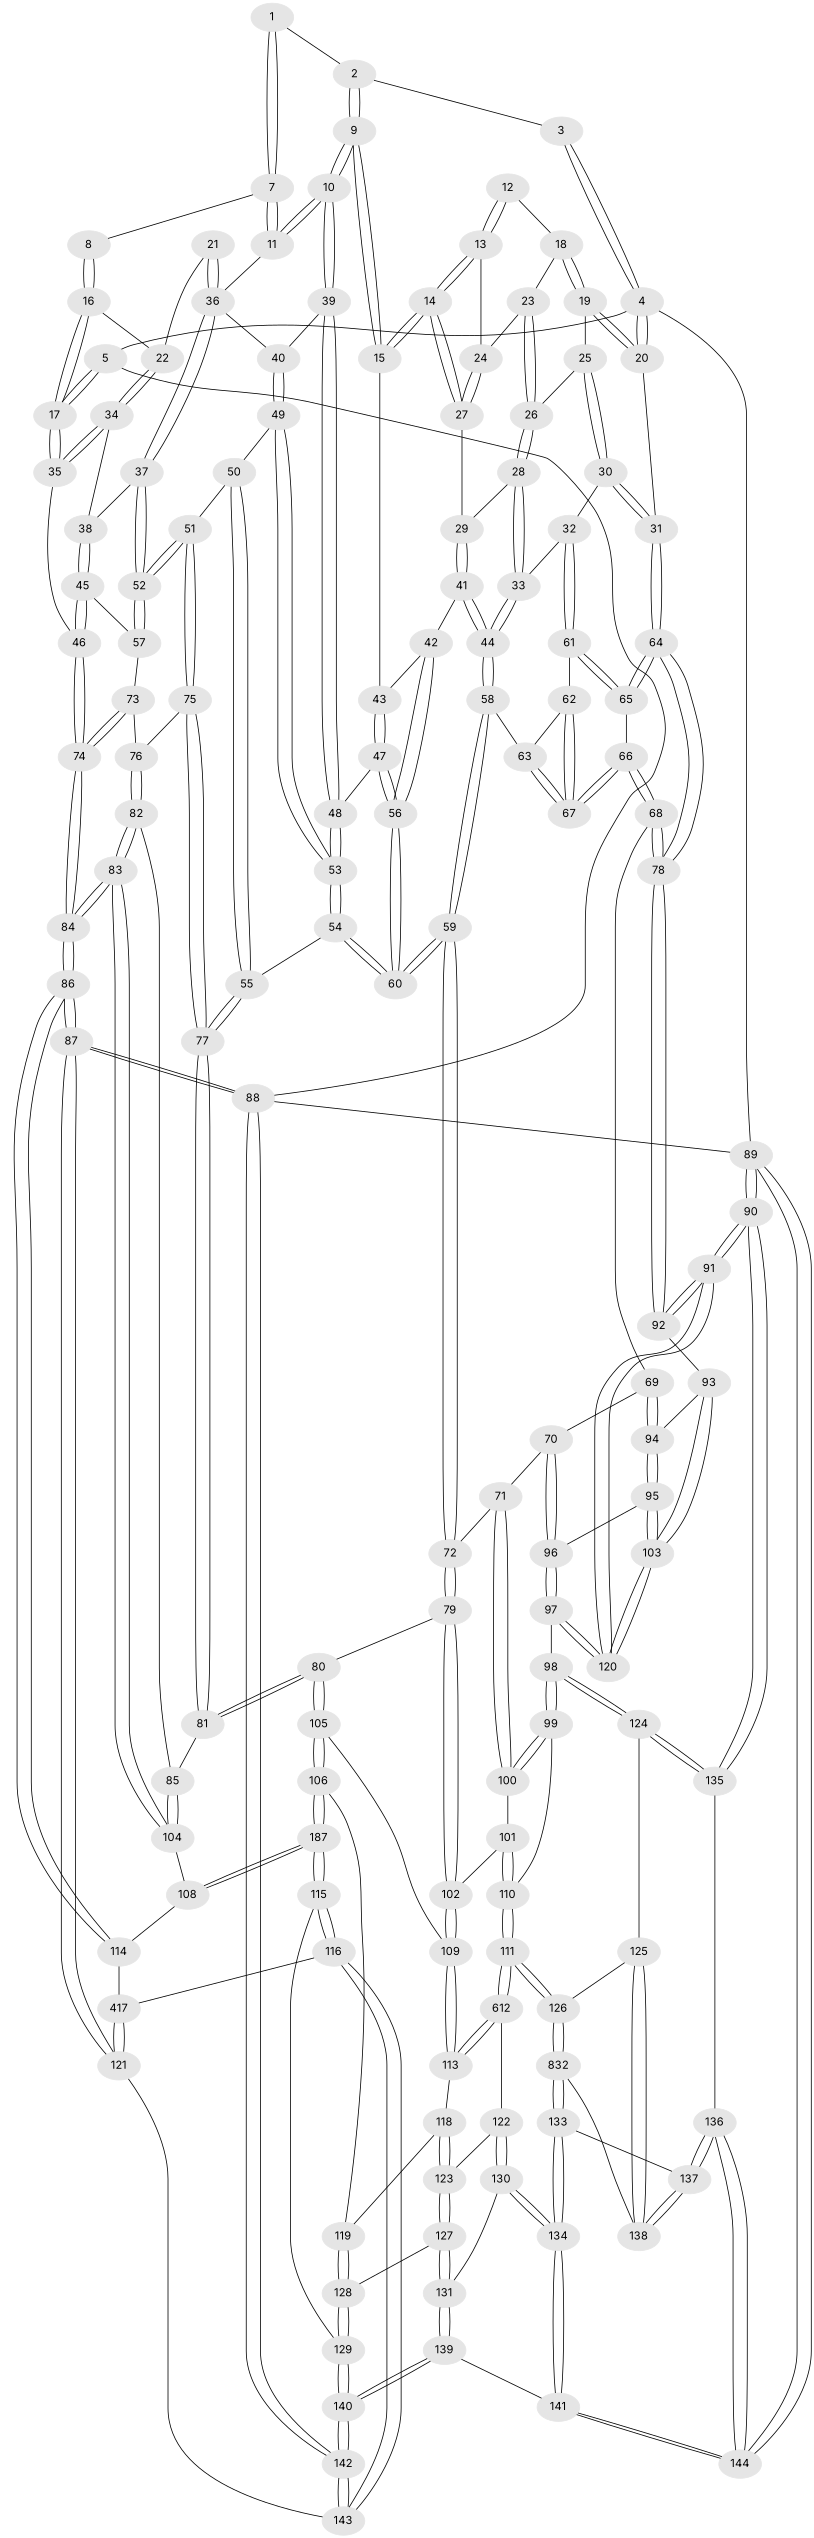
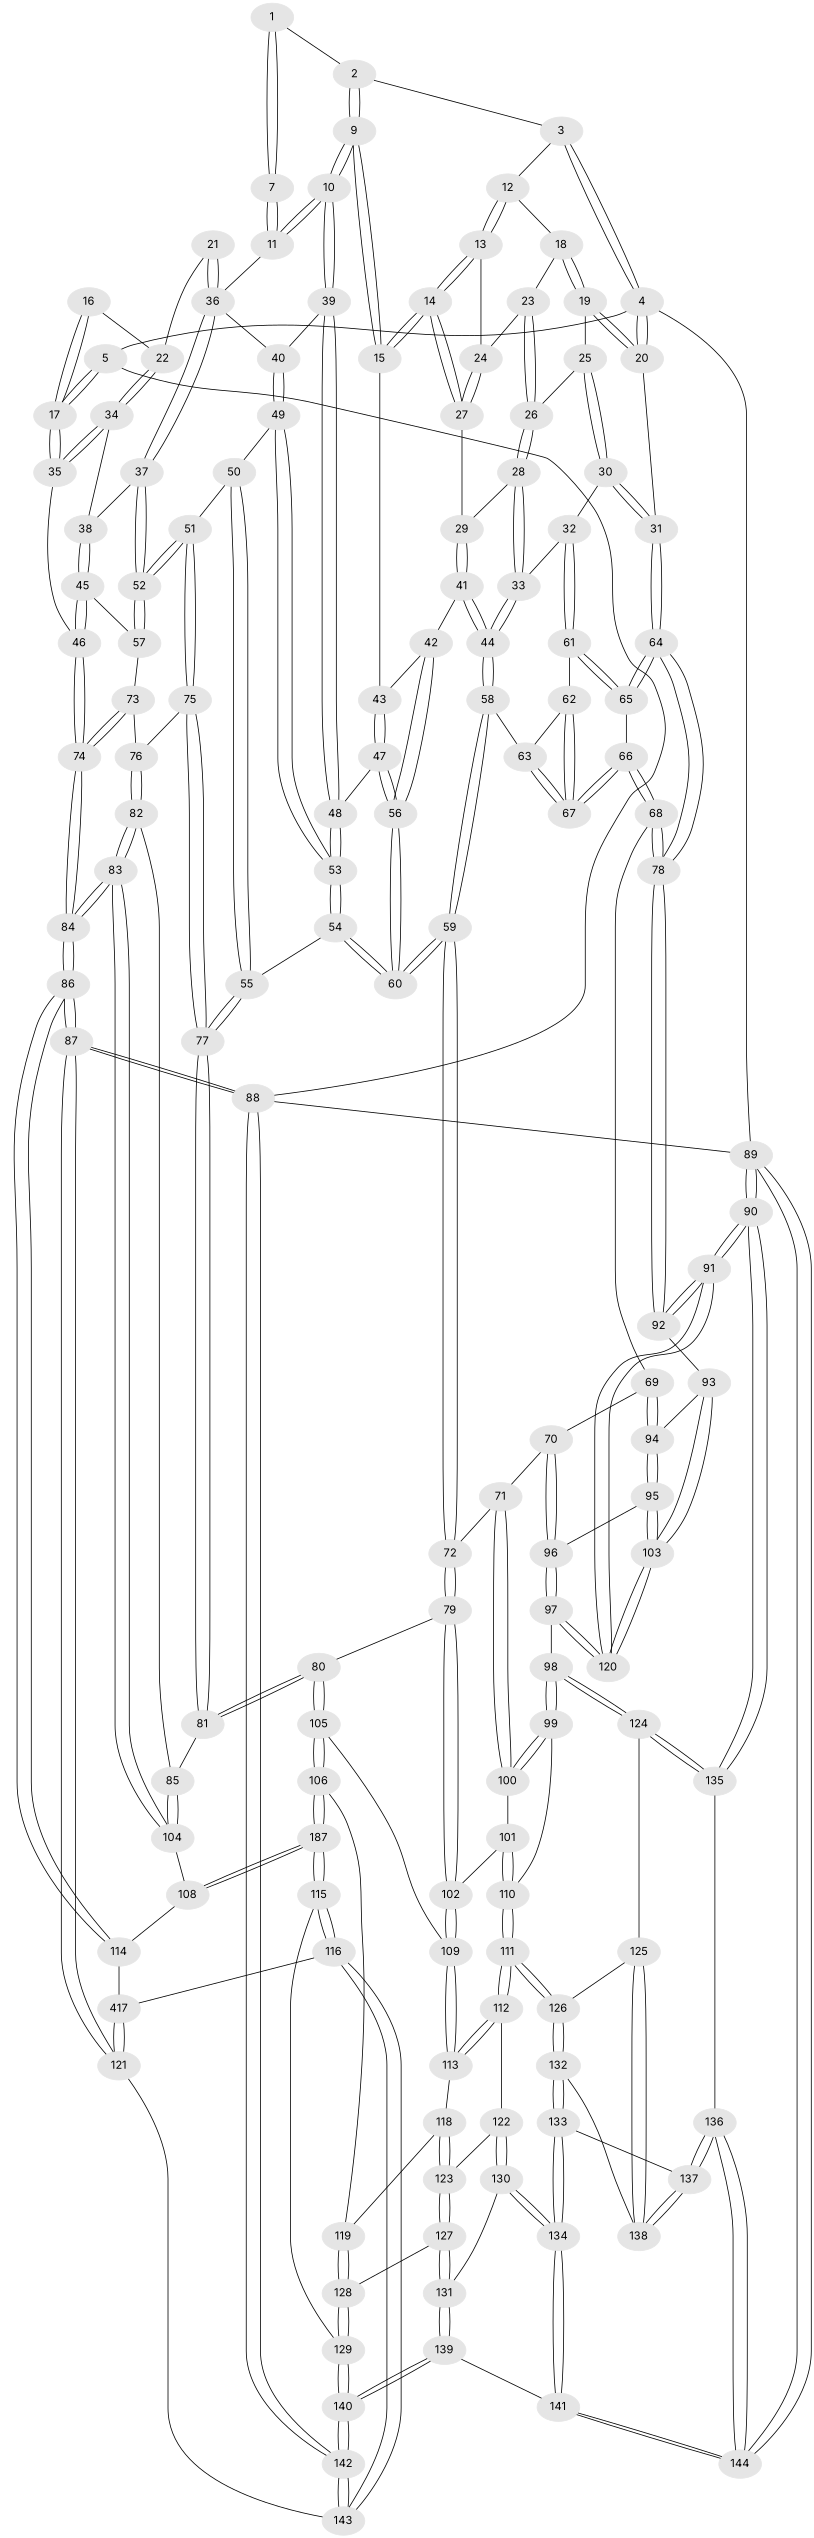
edge "3" -- "12": added
node "8": removed
node "612": label "612" -> "112"
node "832": label "832" -> "132"
